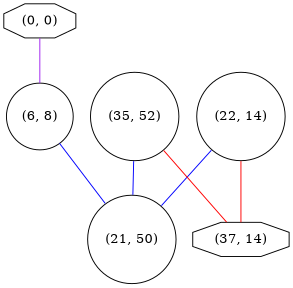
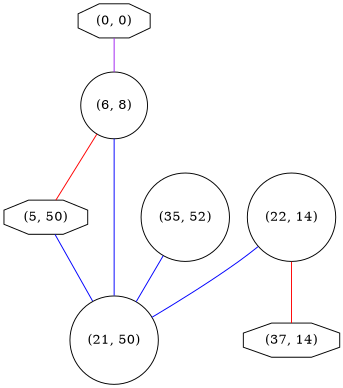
edge "(35, 52)" -- "(37, 14)": removed
node "(5, 50)": added
